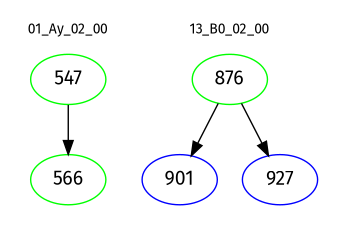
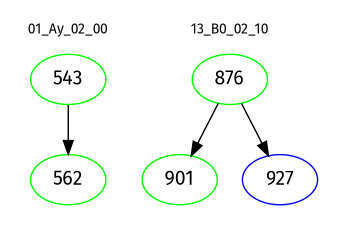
cluster "13_B0_02_00": label "13_B0_02_00" -> "13_B0_02_10"
node "547": label "547" -> "543"
node "566": label "566" -> "562"
node "901": color blue -> green
